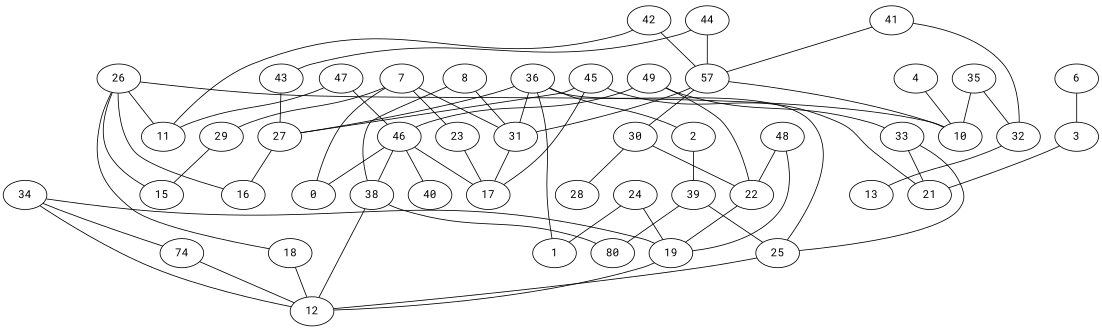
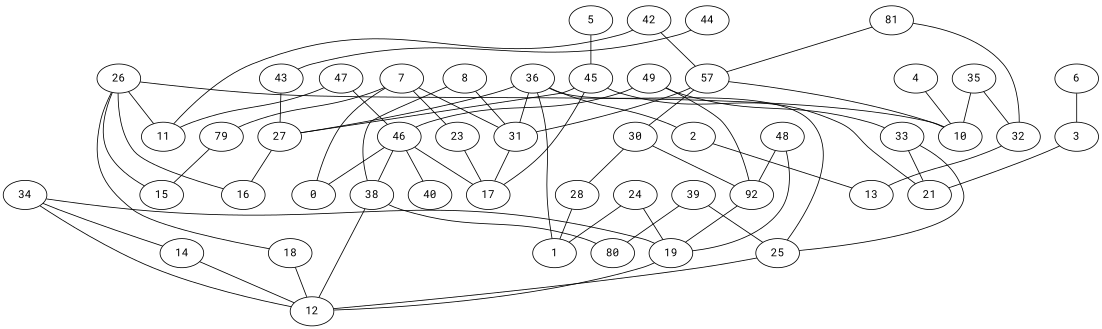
node "5": added
node "41": label "41" -> "81"
edge "44" -- "57": removed
node "29": label "29" -> "79"
edge "2" -- "39": now "2" -- "13"
node "22": label "22" -> "92"
edge "28" -- "1": added
node "74": label "74" -> "14"
